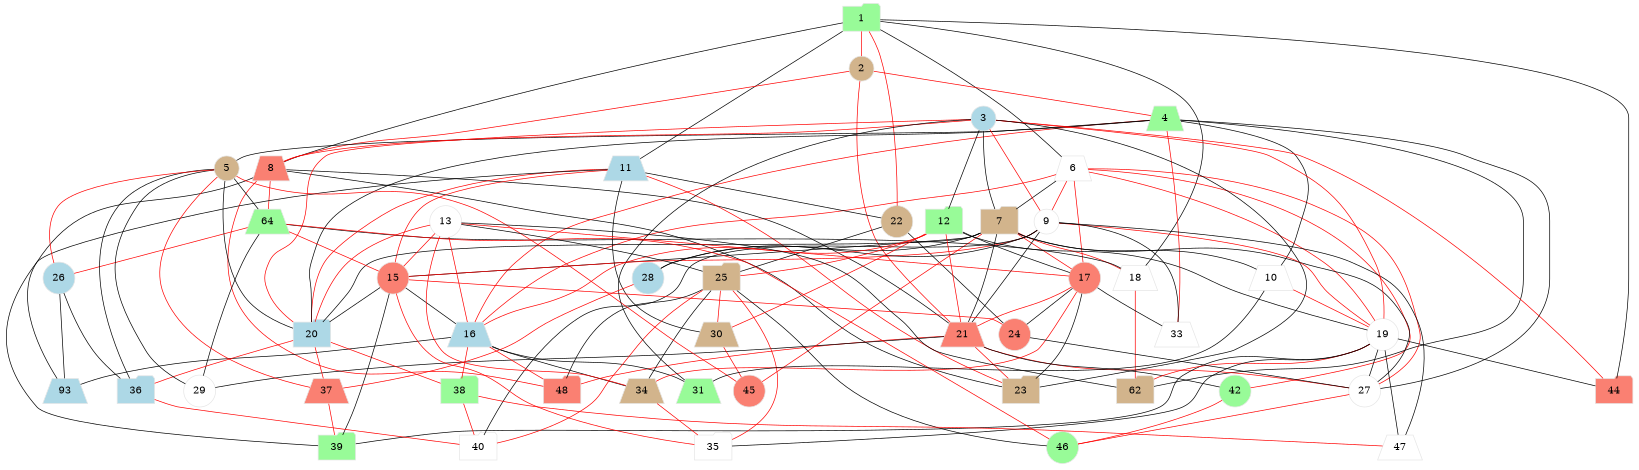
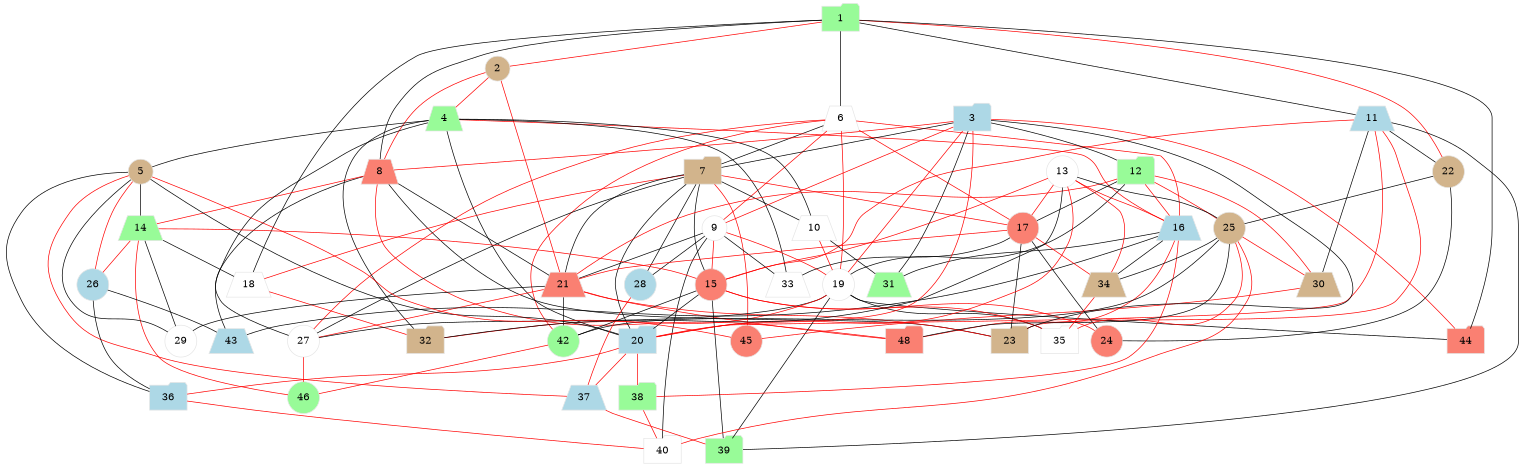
node "3": shape circle -> folder
edge "4" -- "33": color red -> black
node "64": label "64" -> "14"
node "25": shape folder -> circle
edge "15" -- "16": now "15" -- "42"
edge "24" -- "27": removed
node "93": label "93" -> "43"
node "37": fillcolor salmon -> lightblue
node "62": label "62" -> "32"
edge "25" -- "46": now "25" -- "42"
node "47": removed
